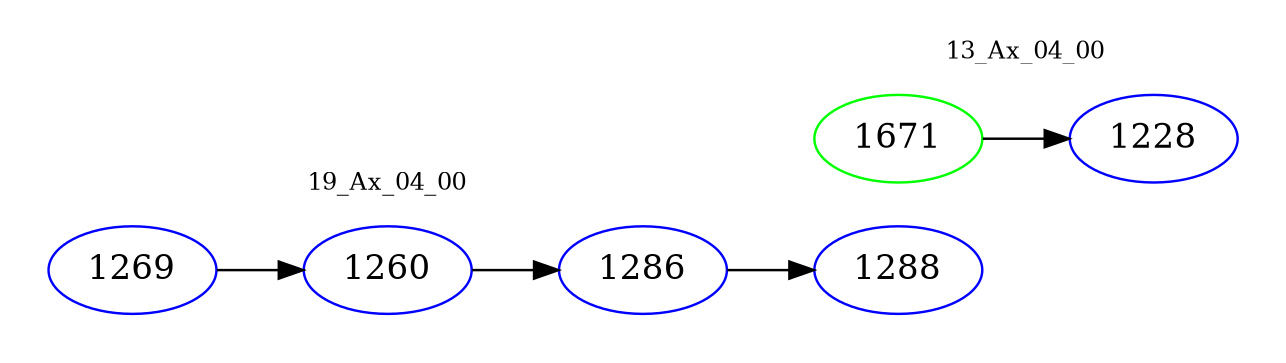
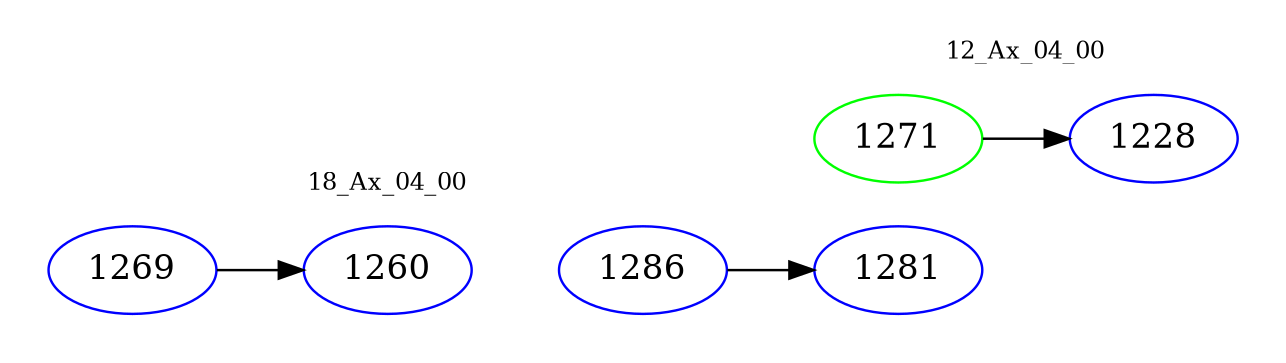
cluster "13_Ax_04_00": label "13_Ax_04_00" -> "12_Ax_04_00"
node "1671": label "1671" -> "1271"
cluster "19_Ax_04_00": label "19_Ax_04_00" -> "18_Ax_04_00"
edge "1260" -> "1286": removed
node "1288": label "1288" -> "1281"
